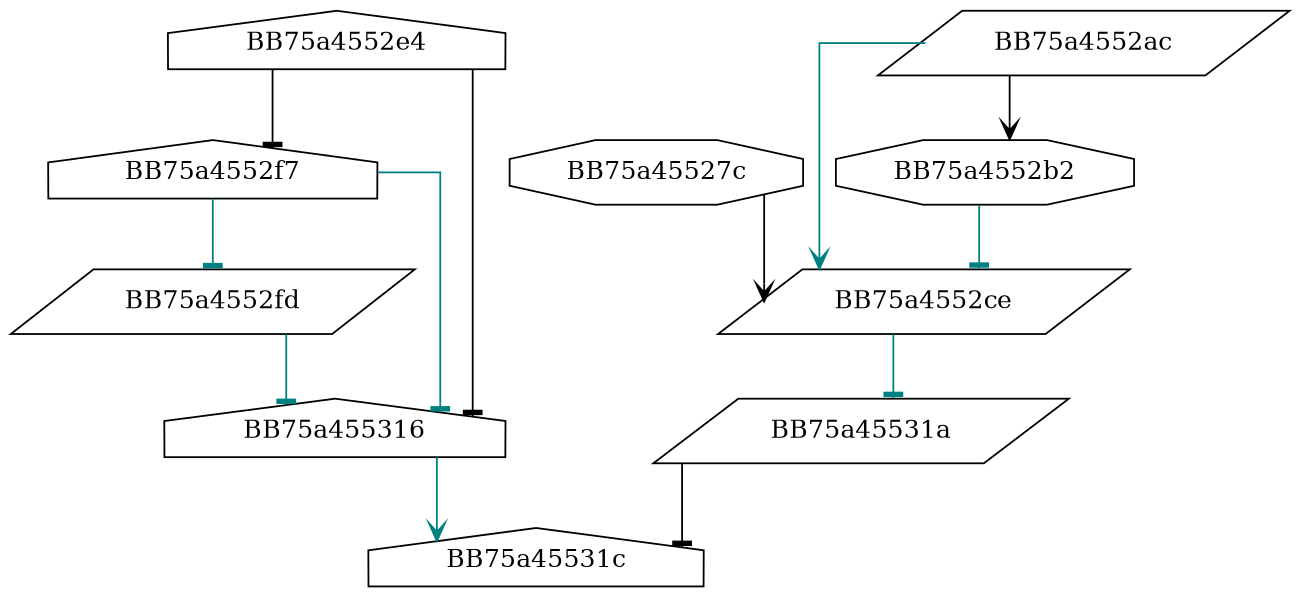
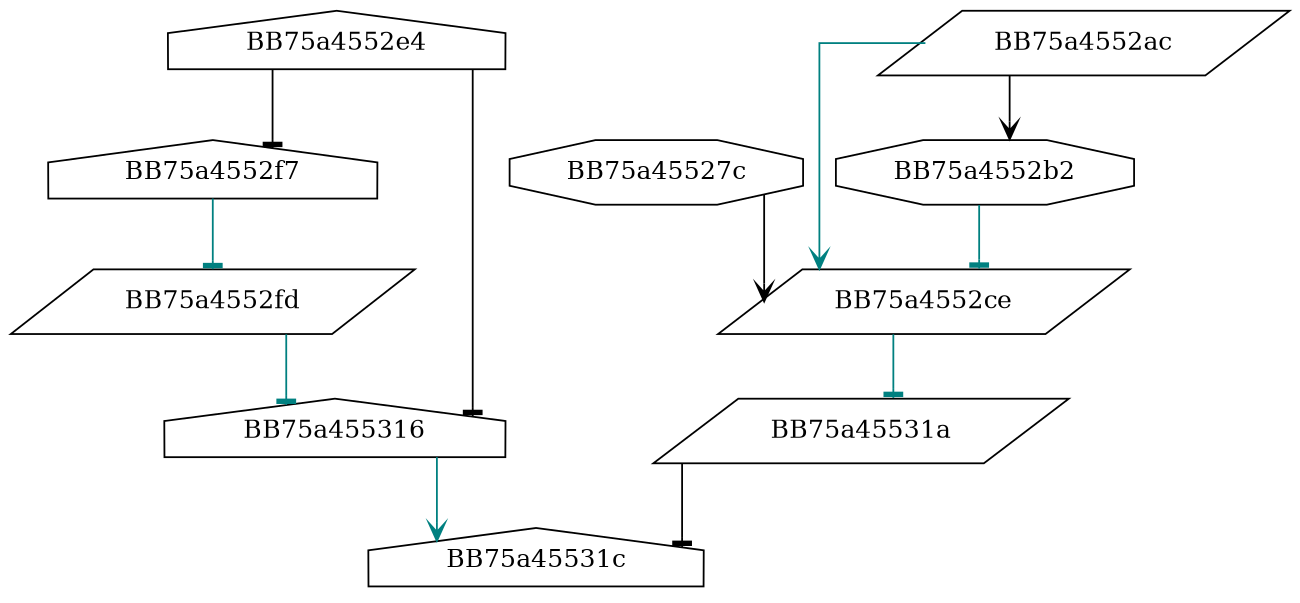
edge "BB75a4552f7" -> "BB75a455316": removed
